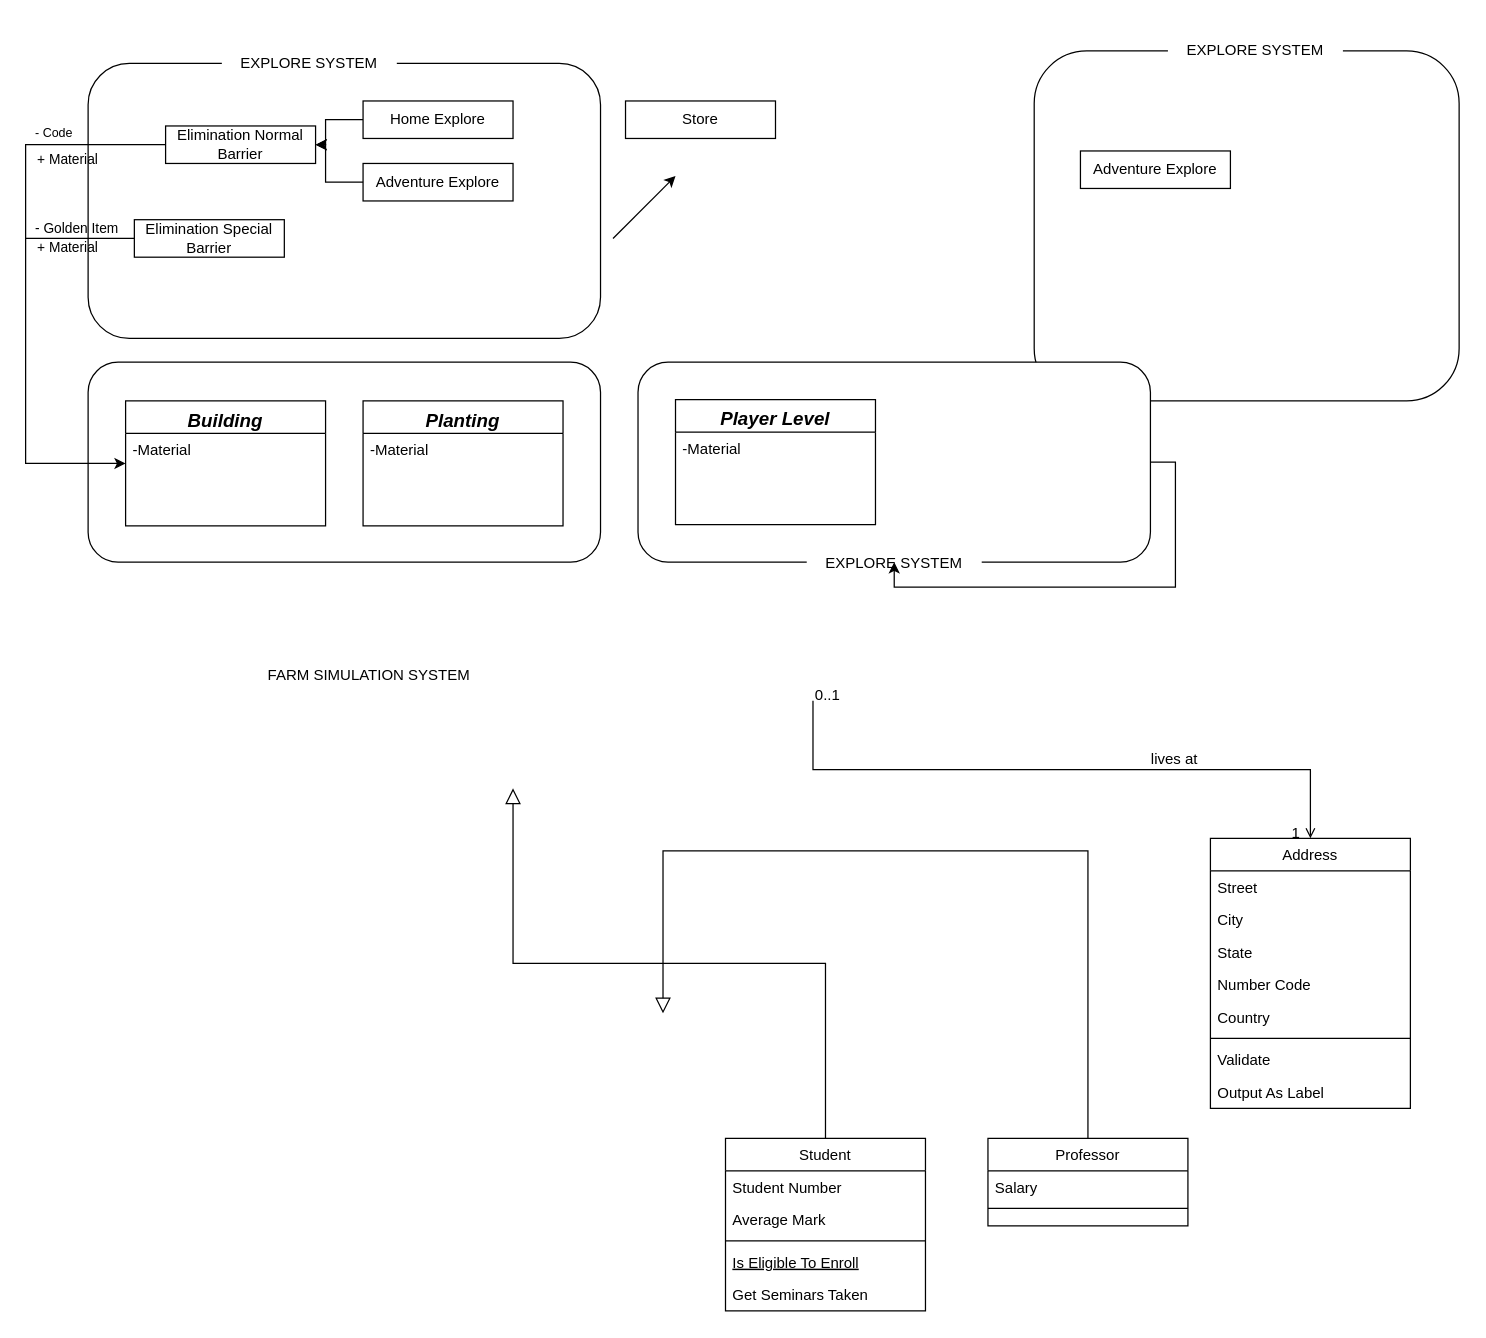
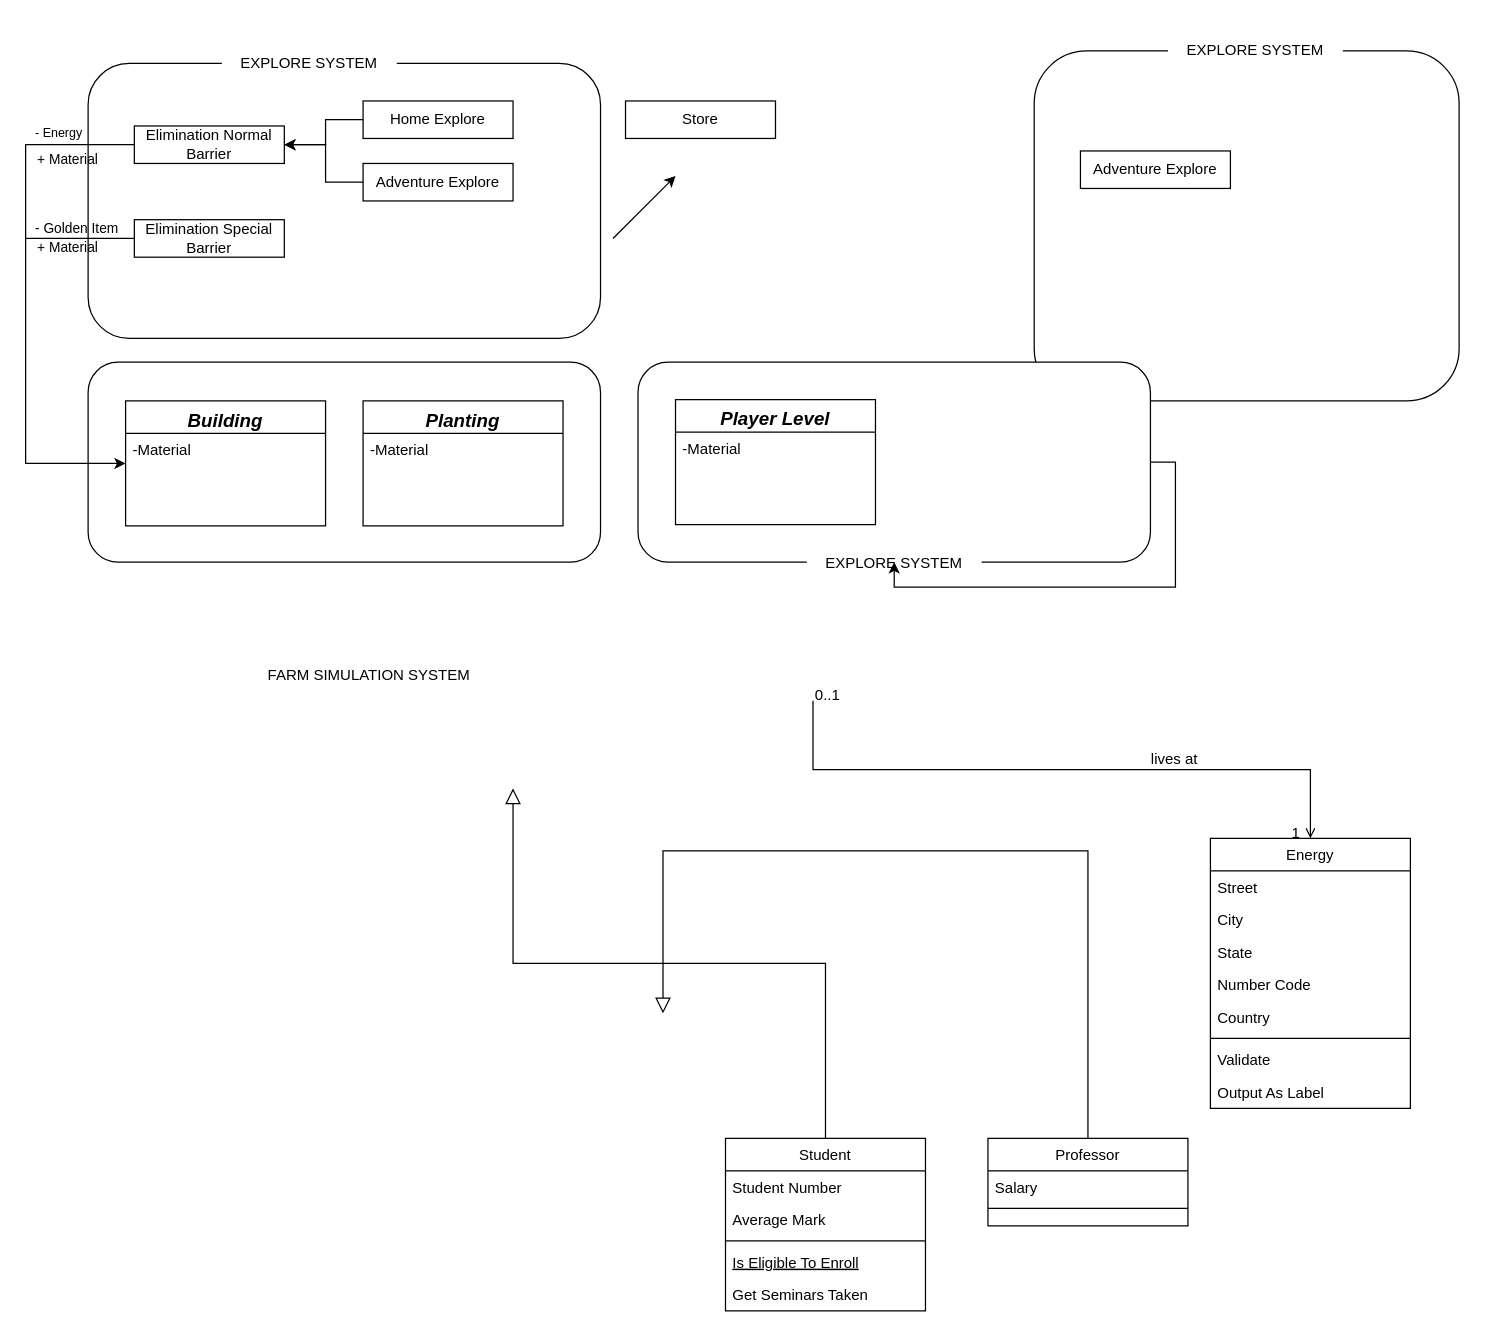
node "- Code": label "- Code" -> "- Energy"
node "Elimination Normal Barrier": moved (241, 144) -> (209, 144)
node "Address": label "Address" -> "Energy"
